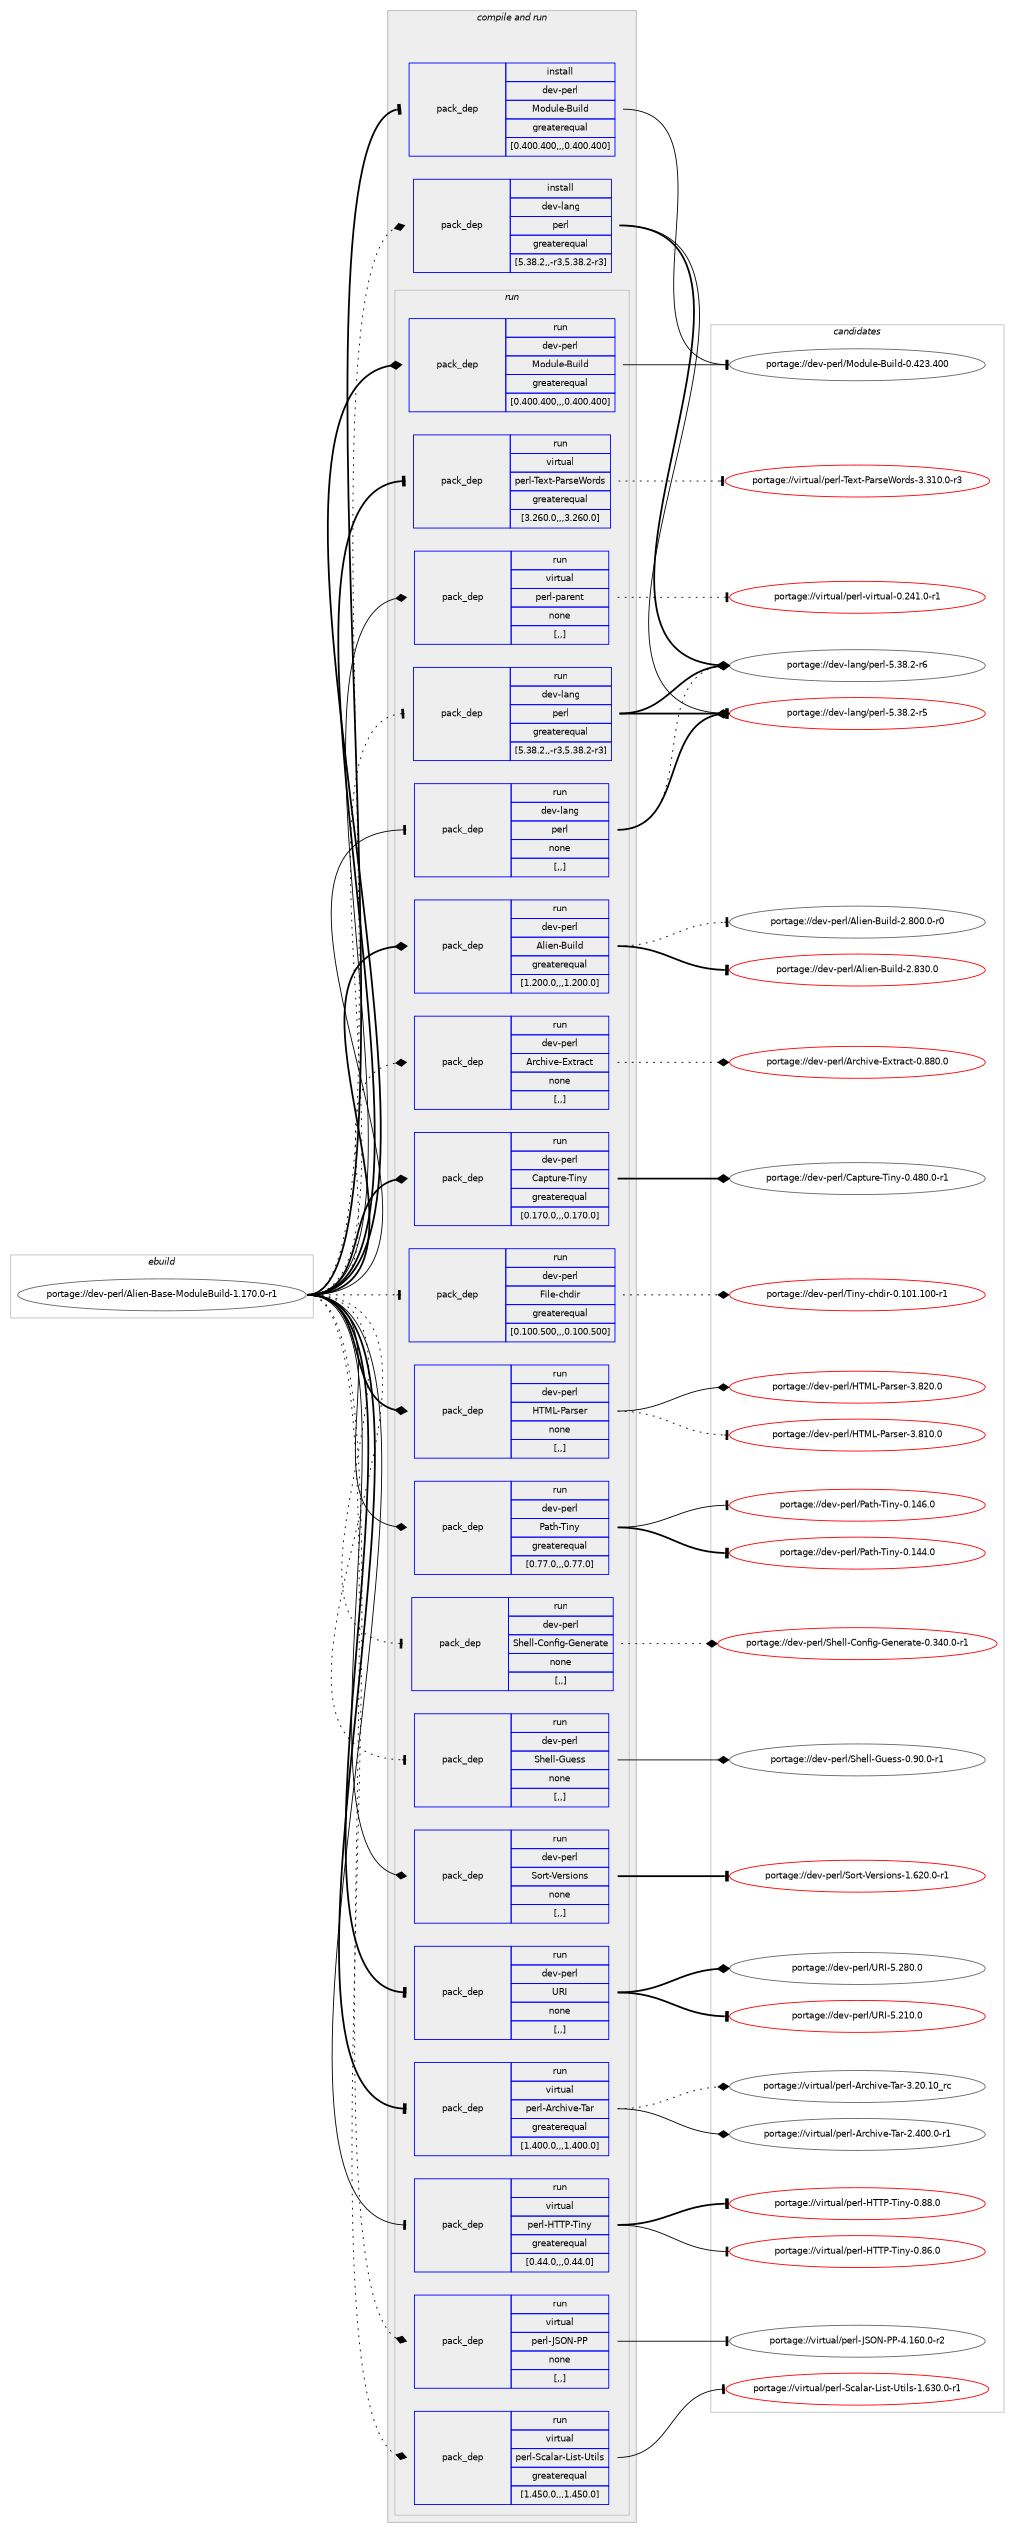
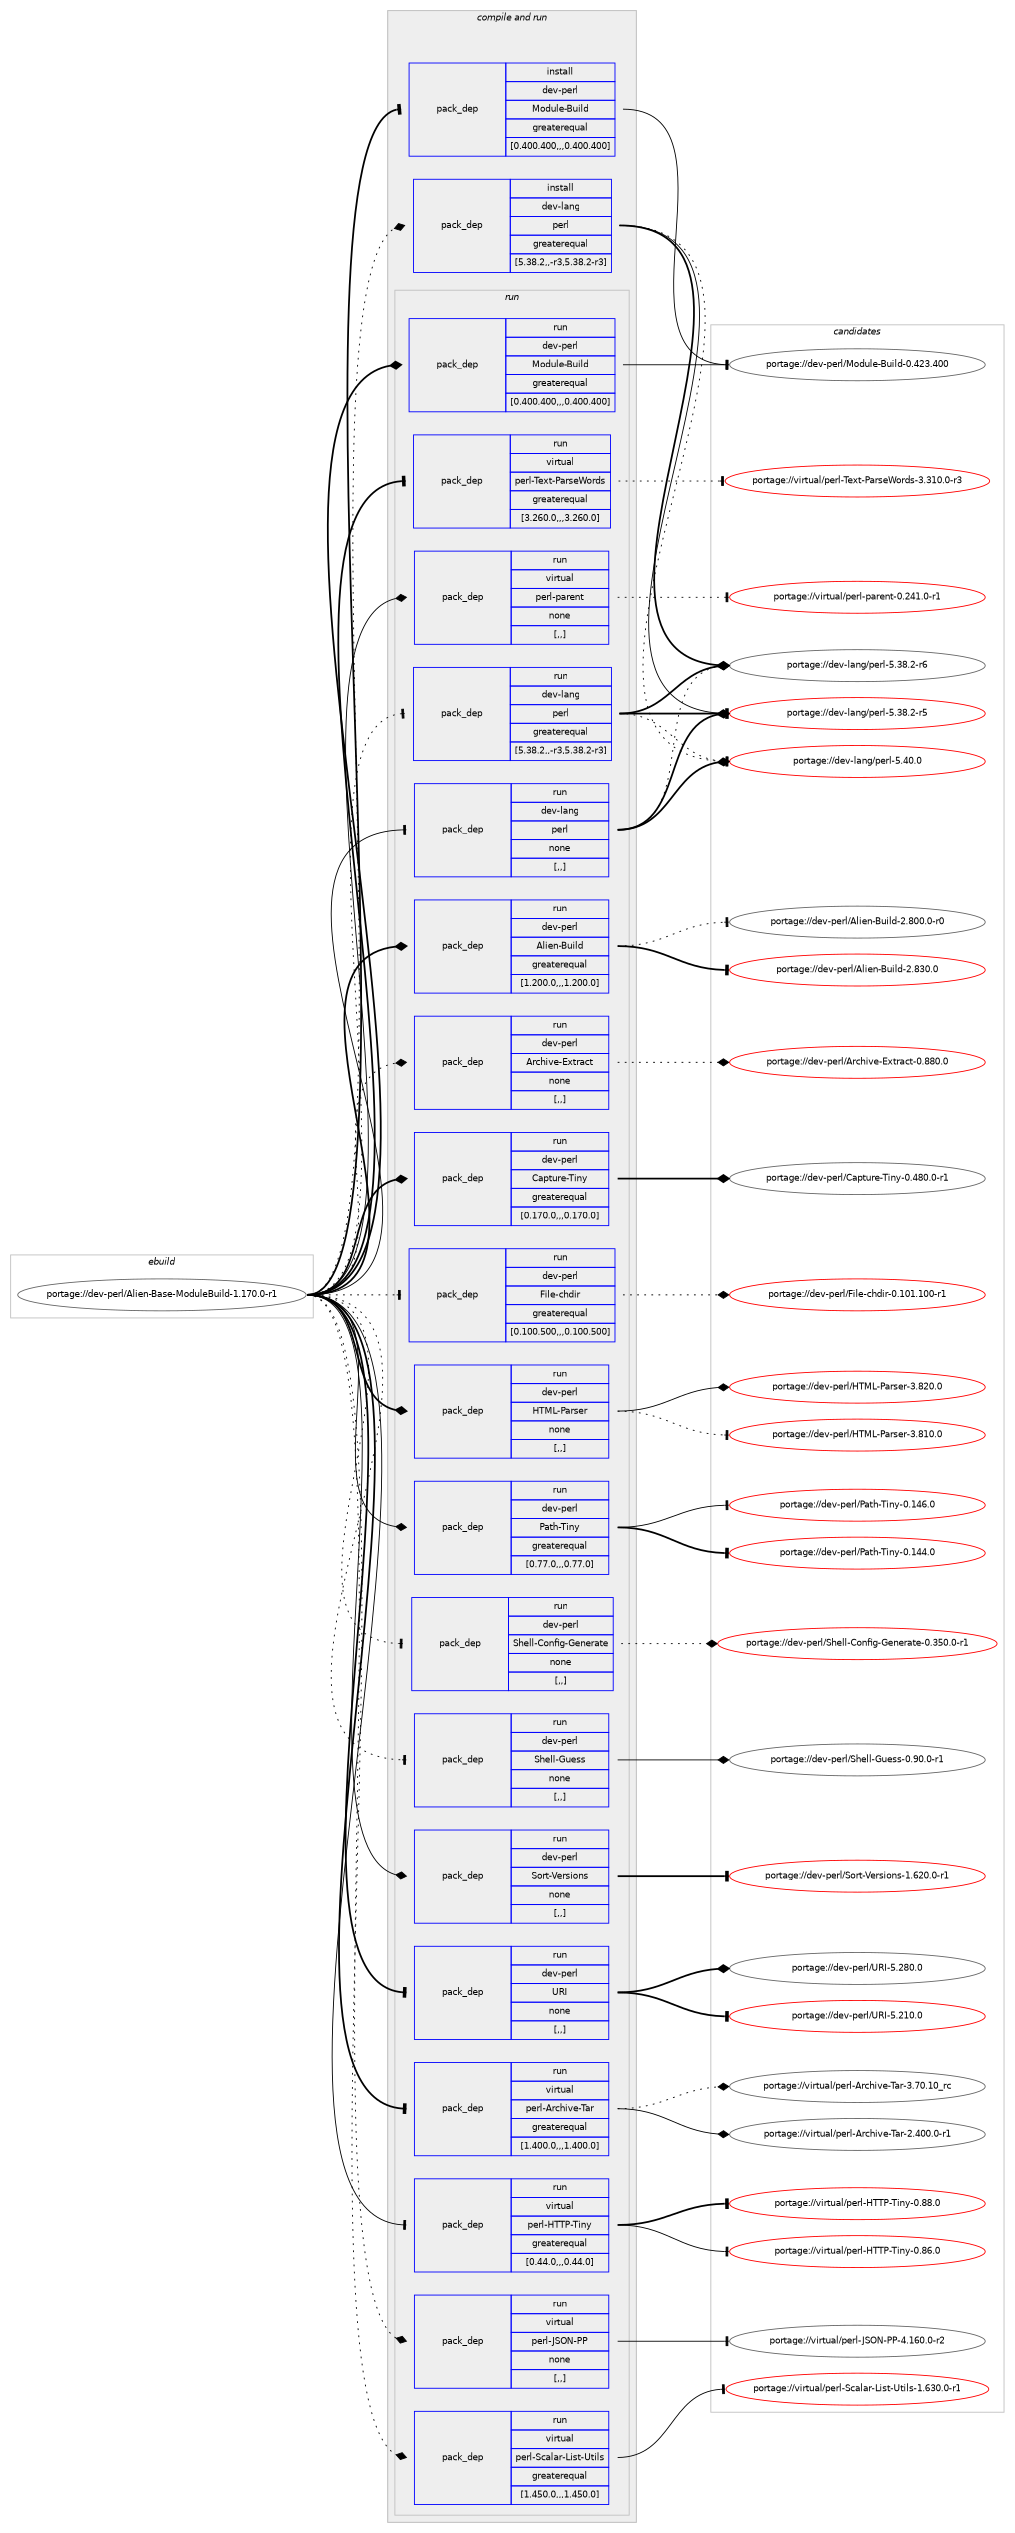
node "portage://virtual/perl-virtual-0.241.0-r1": label "portage://virtual/perl-virtual-0.241.0-r1" -> "portage://virtual/perl-parent-0.241.0-r1"
node "portage://dev-lang/perl-5.40.0": added
node "portage://dev-perl/Tiny-chdir-0.101.100-r1": label "portage://dev-perl/Tiny-chdir-0.101.100-r1" -> "portage://dev-perl/File-chdir-0.101.100-r1"
node "portage://dev-perl/Shell-Config-Generate-0.340.0-r1": label "portage://dev-perl/Shell-Config-Generate-0.340.0-r1" -> "portage://dev-perl/Shell-Config-Generate-0.350.0-r1"
node "portage://virtual/perl-Archive-Tar-3.20.10_rc": label "portage://virtual/perl-Archive-Tar-3.20.10_rc" -> "portage://virtual/perl-Archive-Tar-3.70.10_rc"
